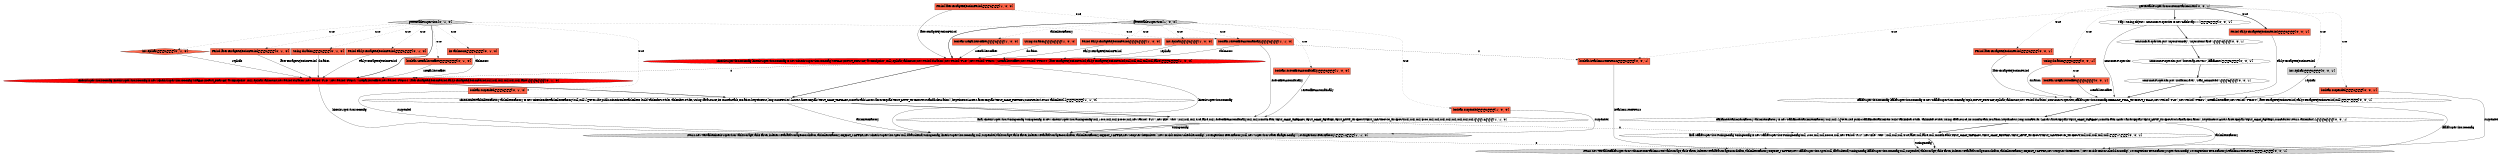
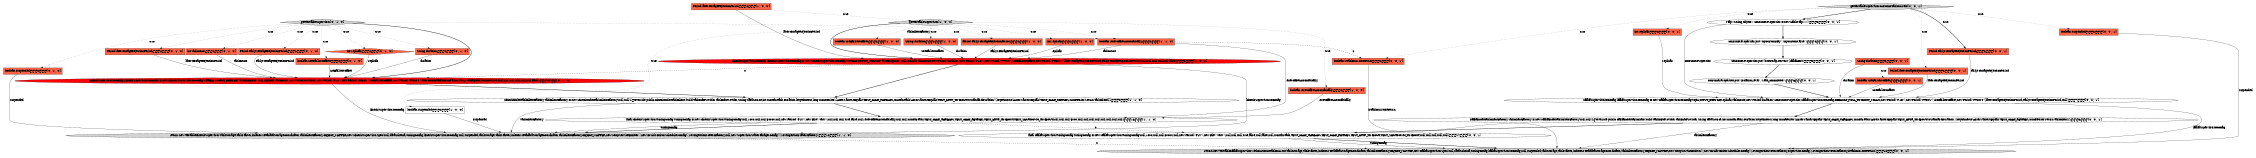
edge "getTestableSupervisorCustomIsTaskCurrent['0', '0', '1']" -> "String duration@@@2@@@['0', '0', '1']": removed, label "true"
edge "getTestableSupervisor['1', '0', '0']" -> "String duration@@@2@@@['1', '0', '0']": added, label "true"
node "int replicas@@@2@@@['0', '0', '1']": fillcolor lightgray -> tomato
node "boolean suspended@@@2@@@['1', '0', '0']": fillcolor tomato -> white
